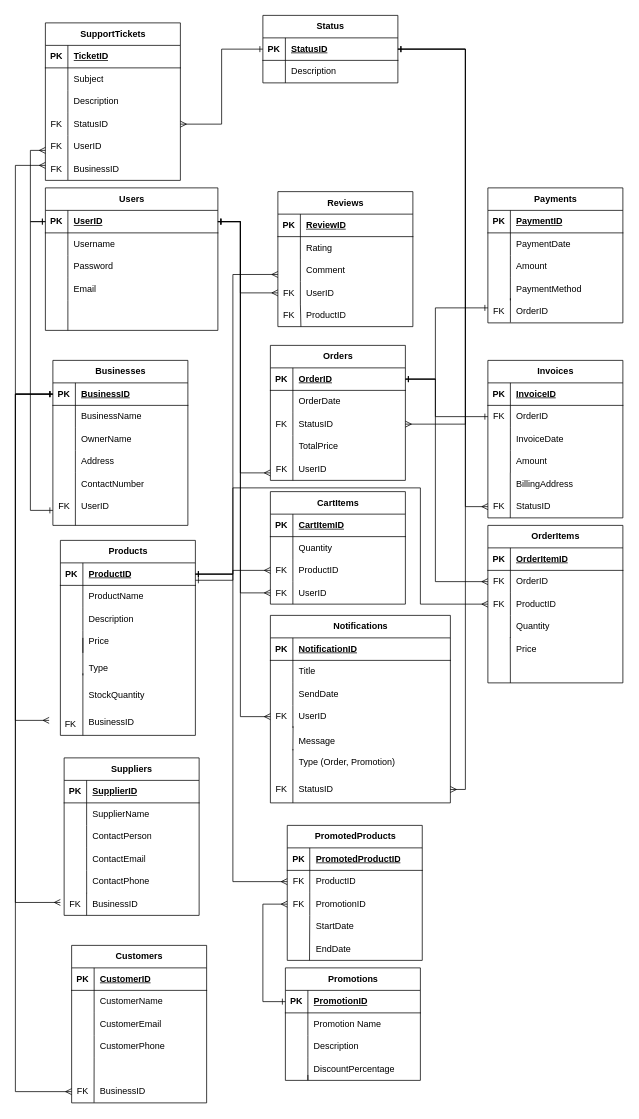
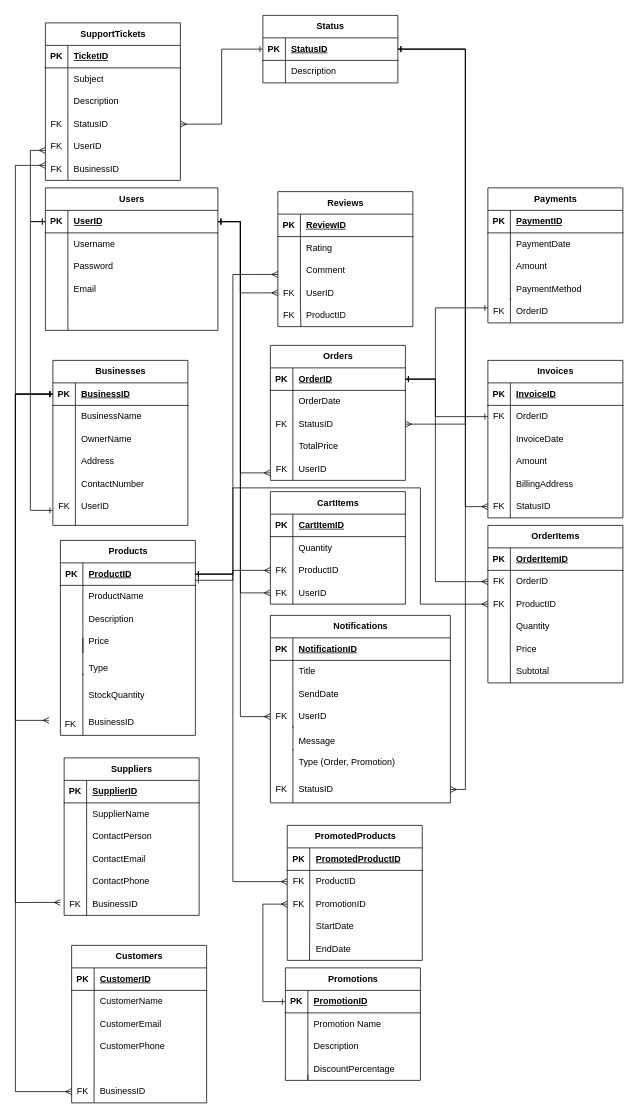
node "Subtotal": added
